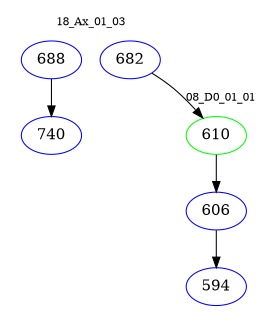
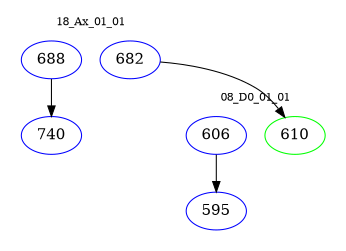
cluster "18_Ax_01_03": label "18_Ax_01_03" -> "18_Ax_01_01"
edge "610" -> "606": removed
node "594": label "594" -> "595"
